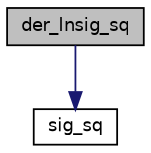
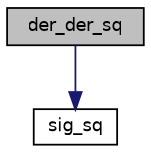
node "der_lnsig_sq": label "der_lnsig_sq" -> "der_der_sq"
